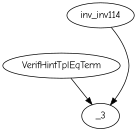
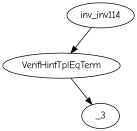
edge "inv_inv114" -> "_3": now "inv_inv114" -> "VerifHintTplEqTerm"
